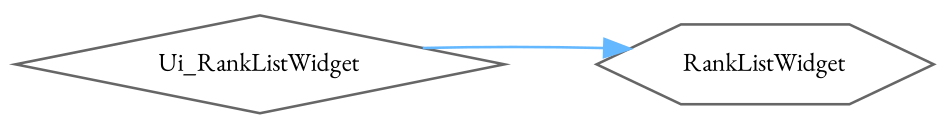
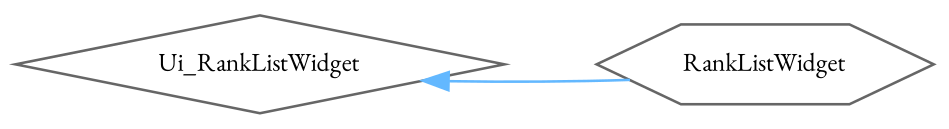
edge "Ui_RankListWidget" -> "RankListWidget": reversed
